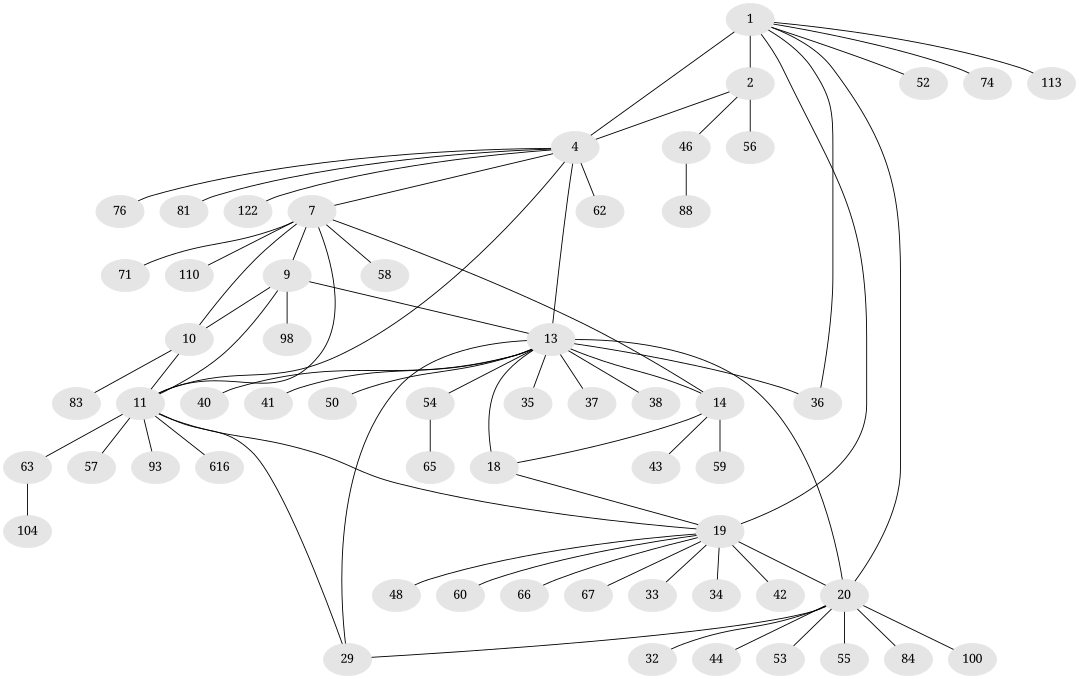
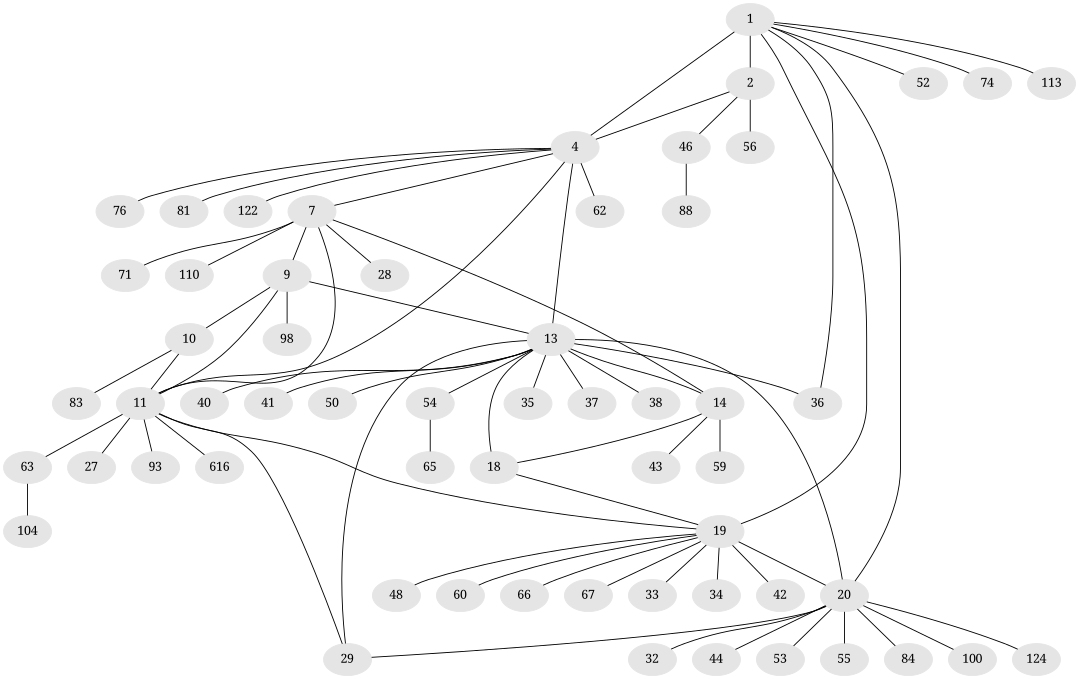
edge "7" -- "10": removed
node "58": label "58" -> "28"
node "57": label "57" -> "27"
node "124": added
